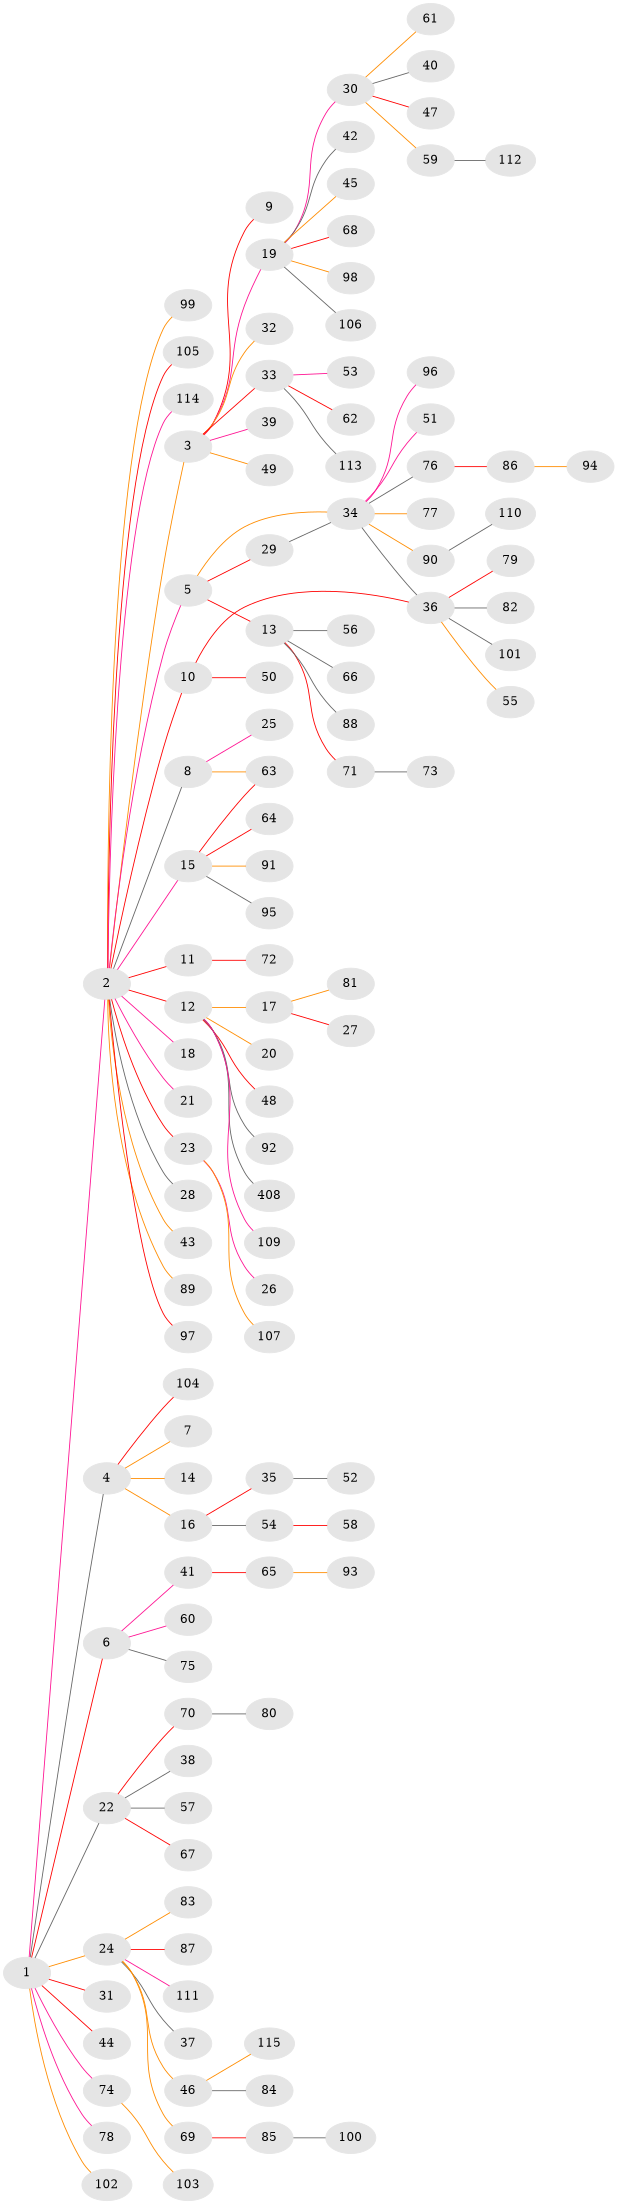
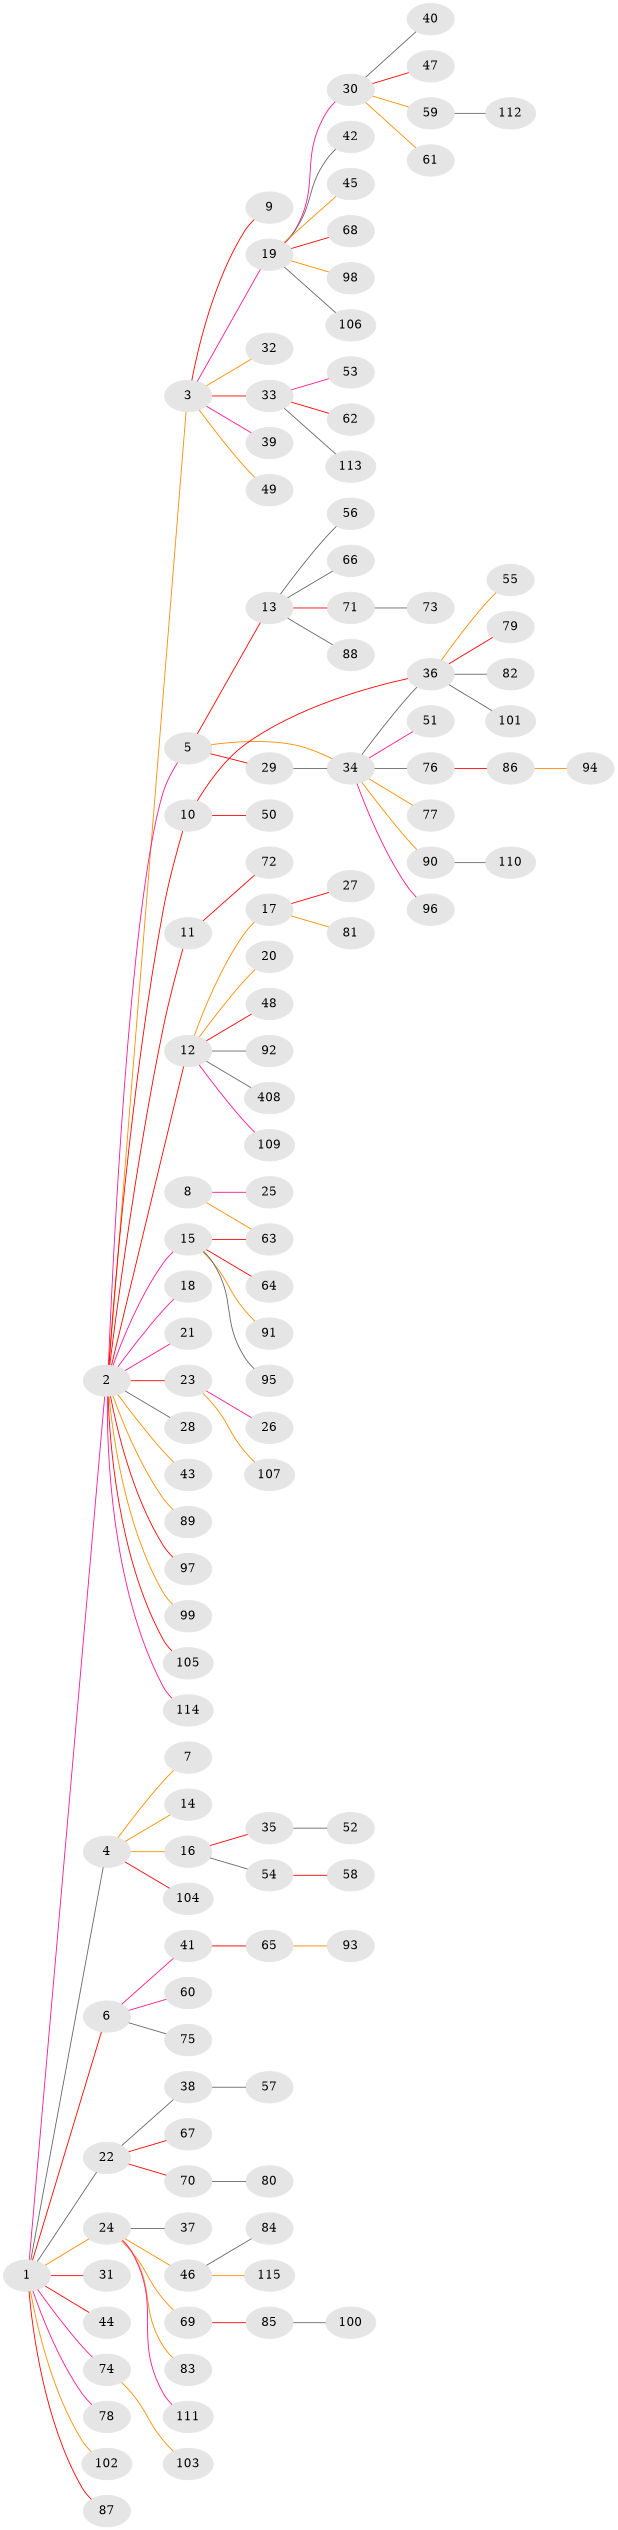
edge "8" -- "2": removed
edge "22" -- "57": now "38" -- "57"
edge "24" -- "87": now "1" -- "87"
